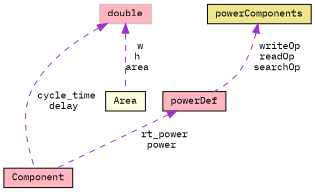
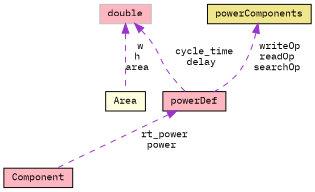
edge "Component" -> "double": now "powerDef" -> "double"
